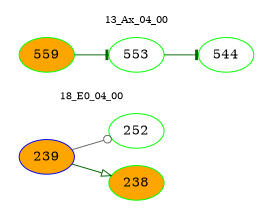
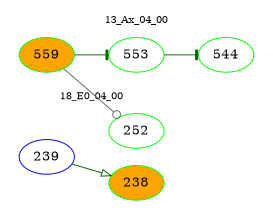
edge "239" -> "252": now "559" -> "252"
node "239": fillcolor orange -> white
